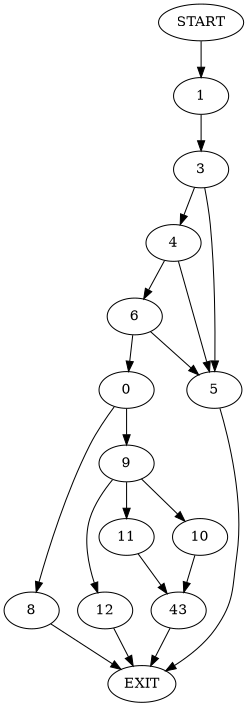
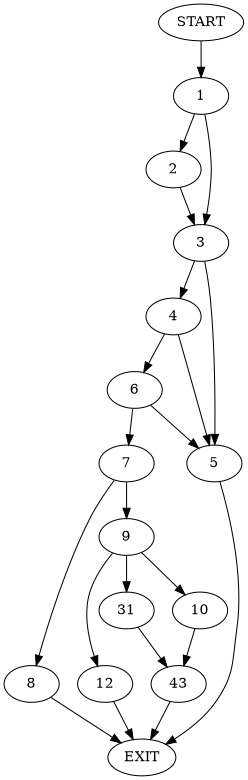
node "2": added
node "0": label "0" -> "7"
node "11": label "11" -> "31"
